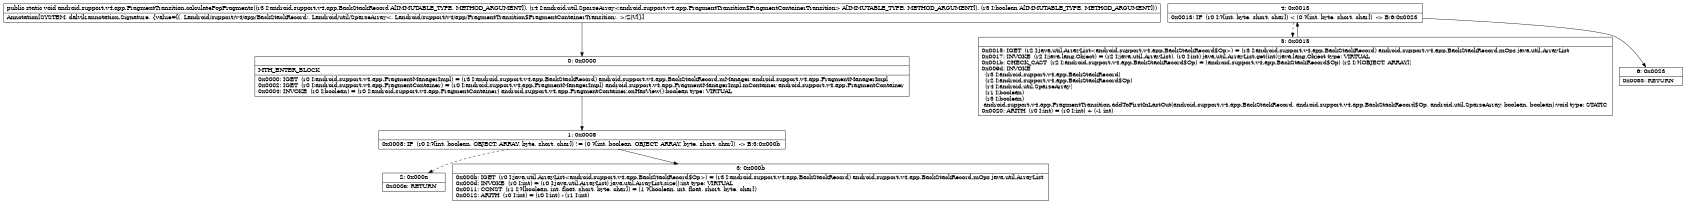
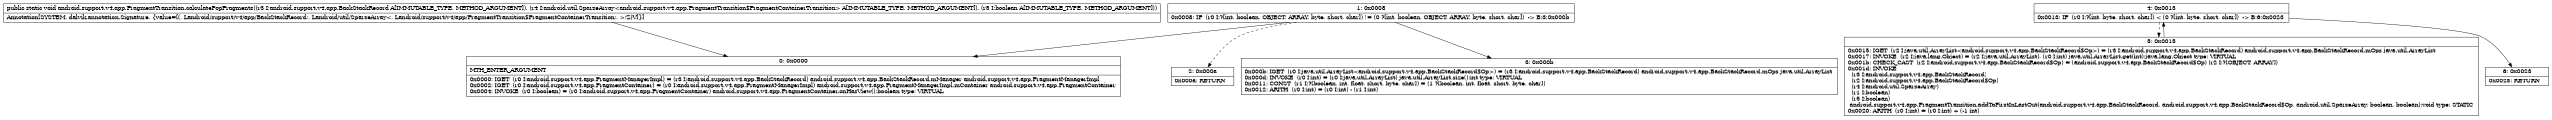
node "5: 0x0015": text "0x009d: INVOKE" -> "0x001d: INVOKE"
node "0: 0x0000": text "MTH_ENTER_BLOCK" -> "MTH_ENTER_ARGUMENT"
node "6: 0x0023": text "0x0083: RETURN" -> "0x0023: RETURN"
edge "0: 0x0000" -> "1: 0x0008": reversed
